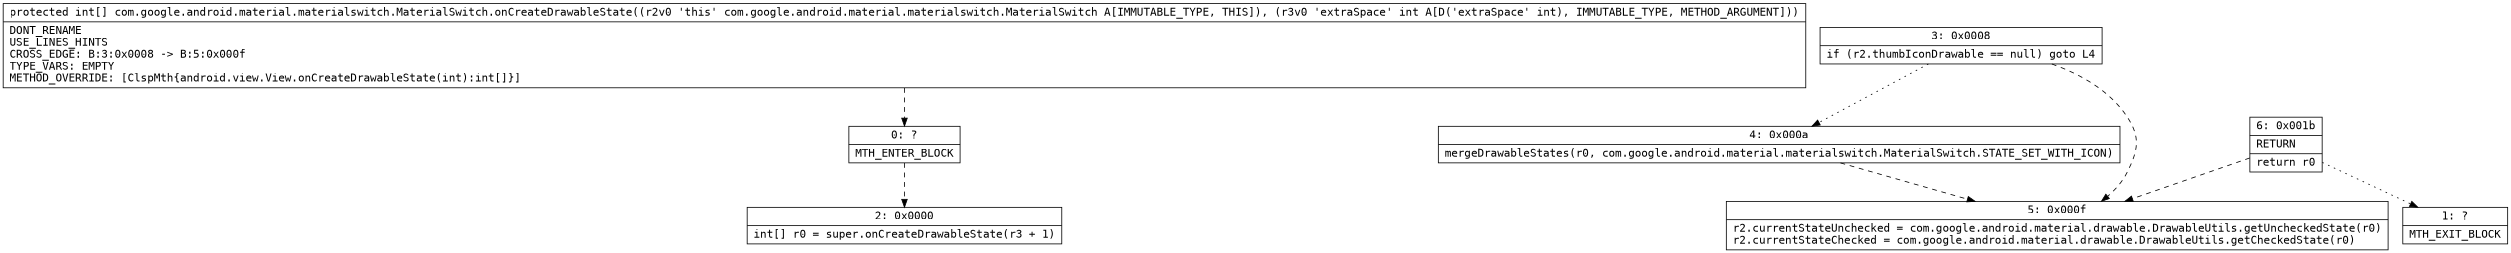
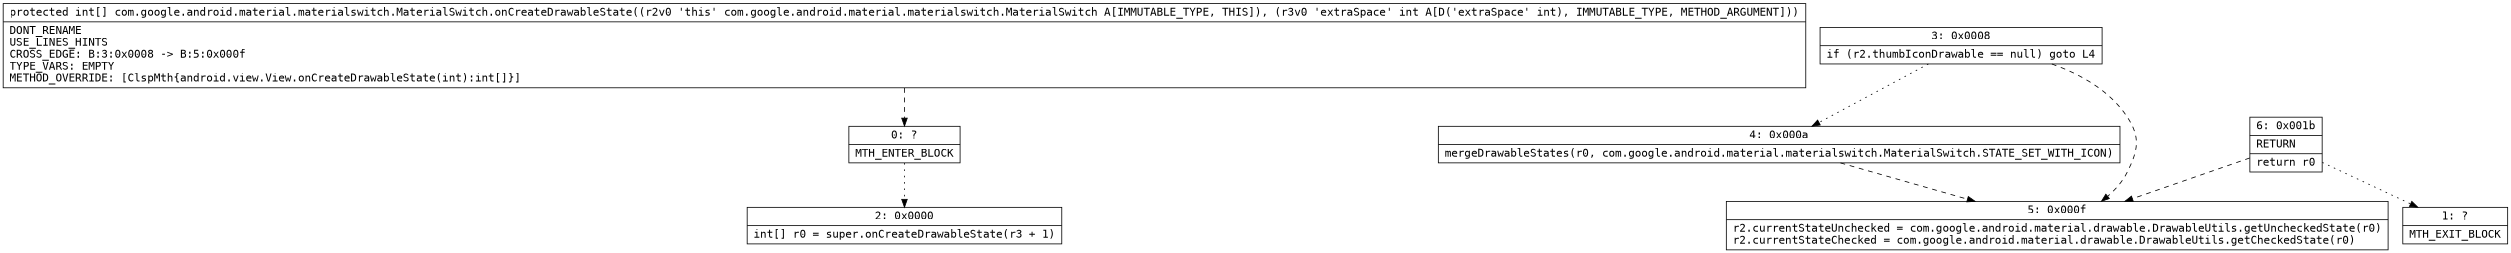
edge "0: ?" -> "2: 0x0000": style dashed -> dotted
